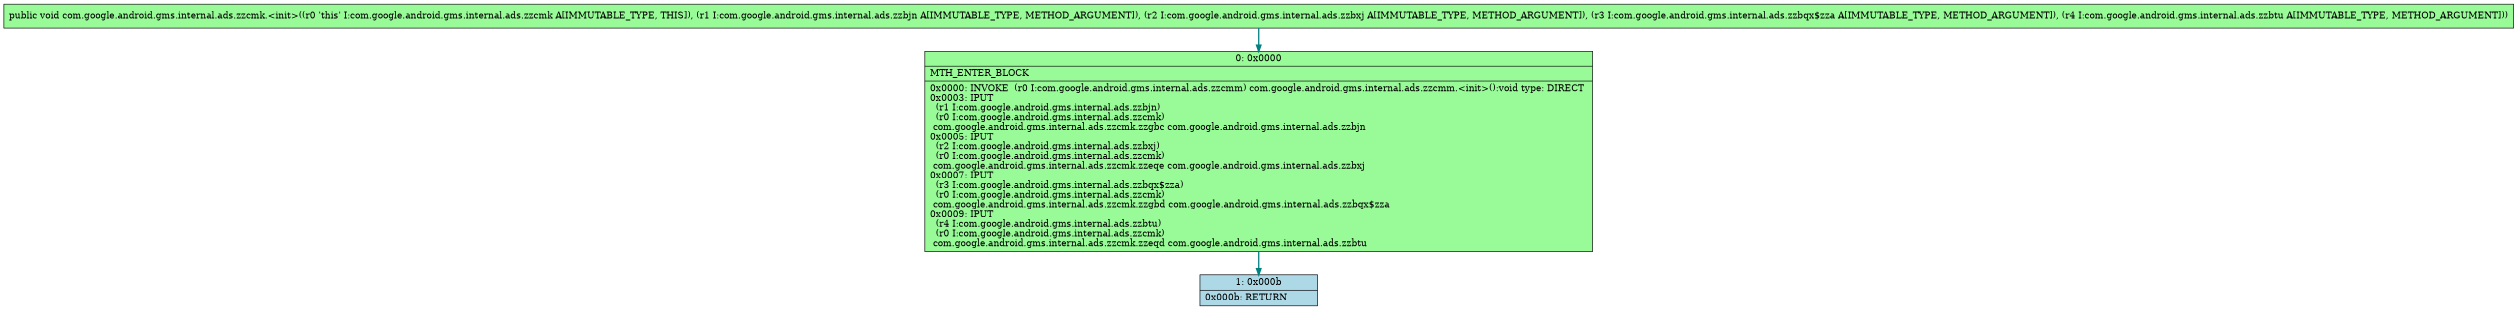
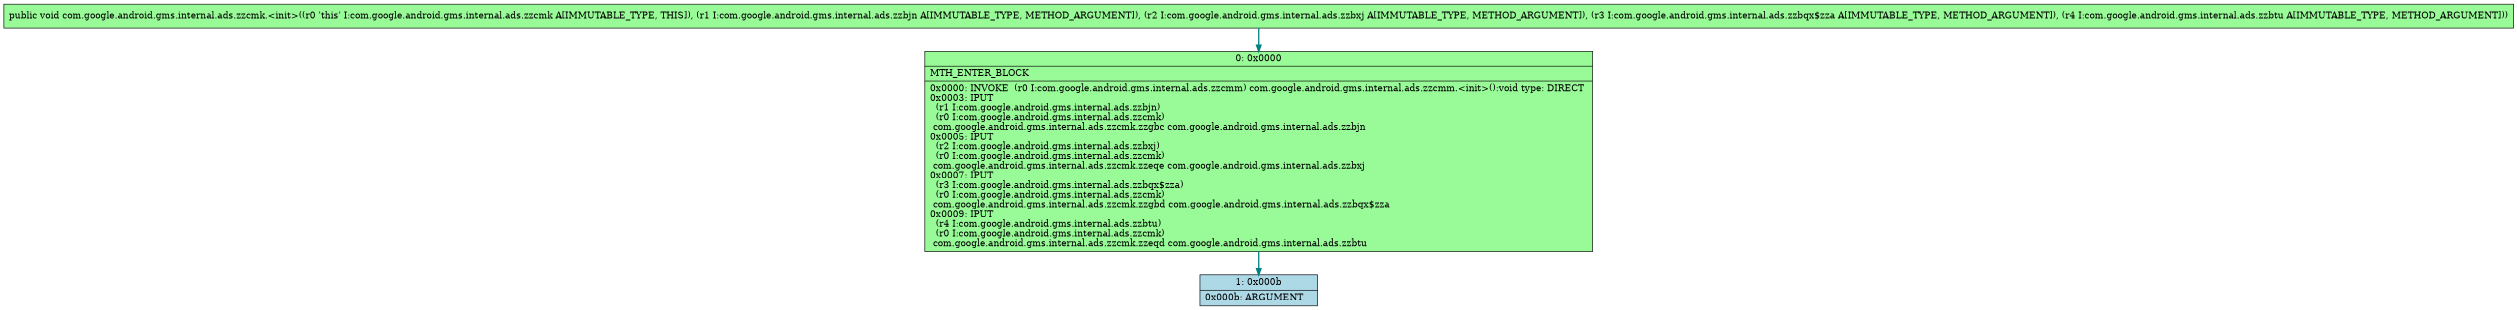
node "1: 0x000b": text "0x000b: RETURN" -> "0x000b: ARGUMENT"
